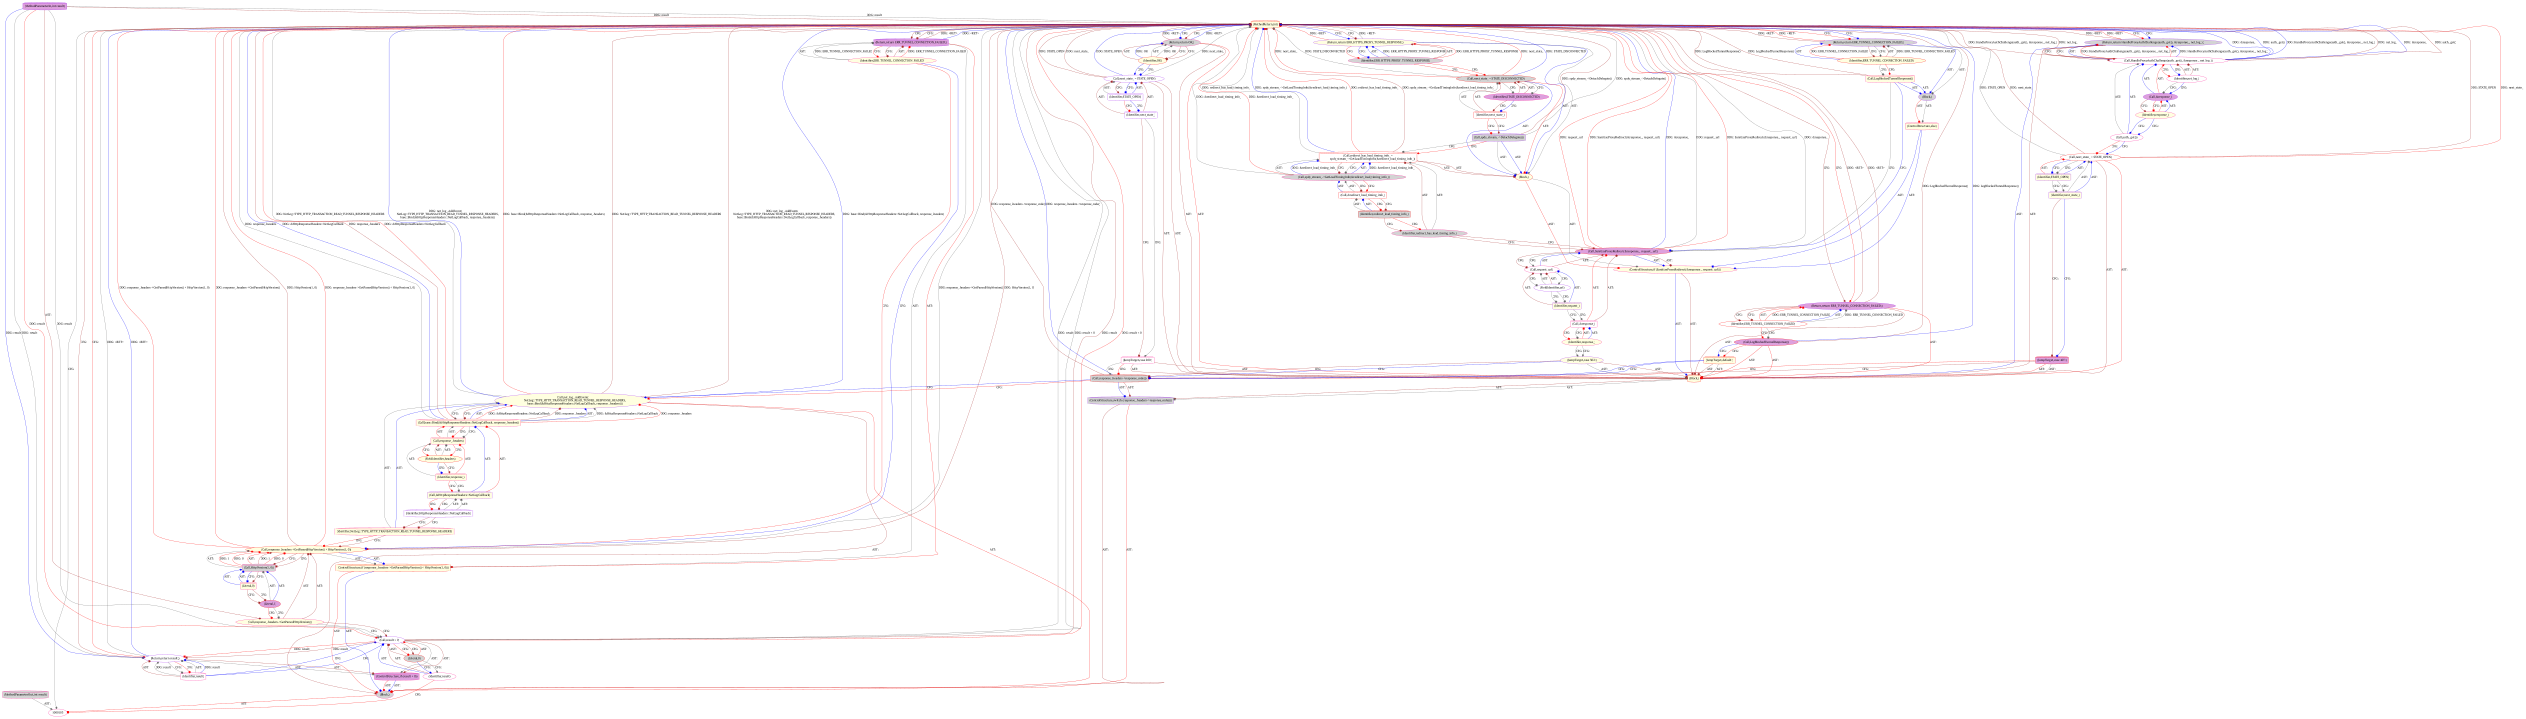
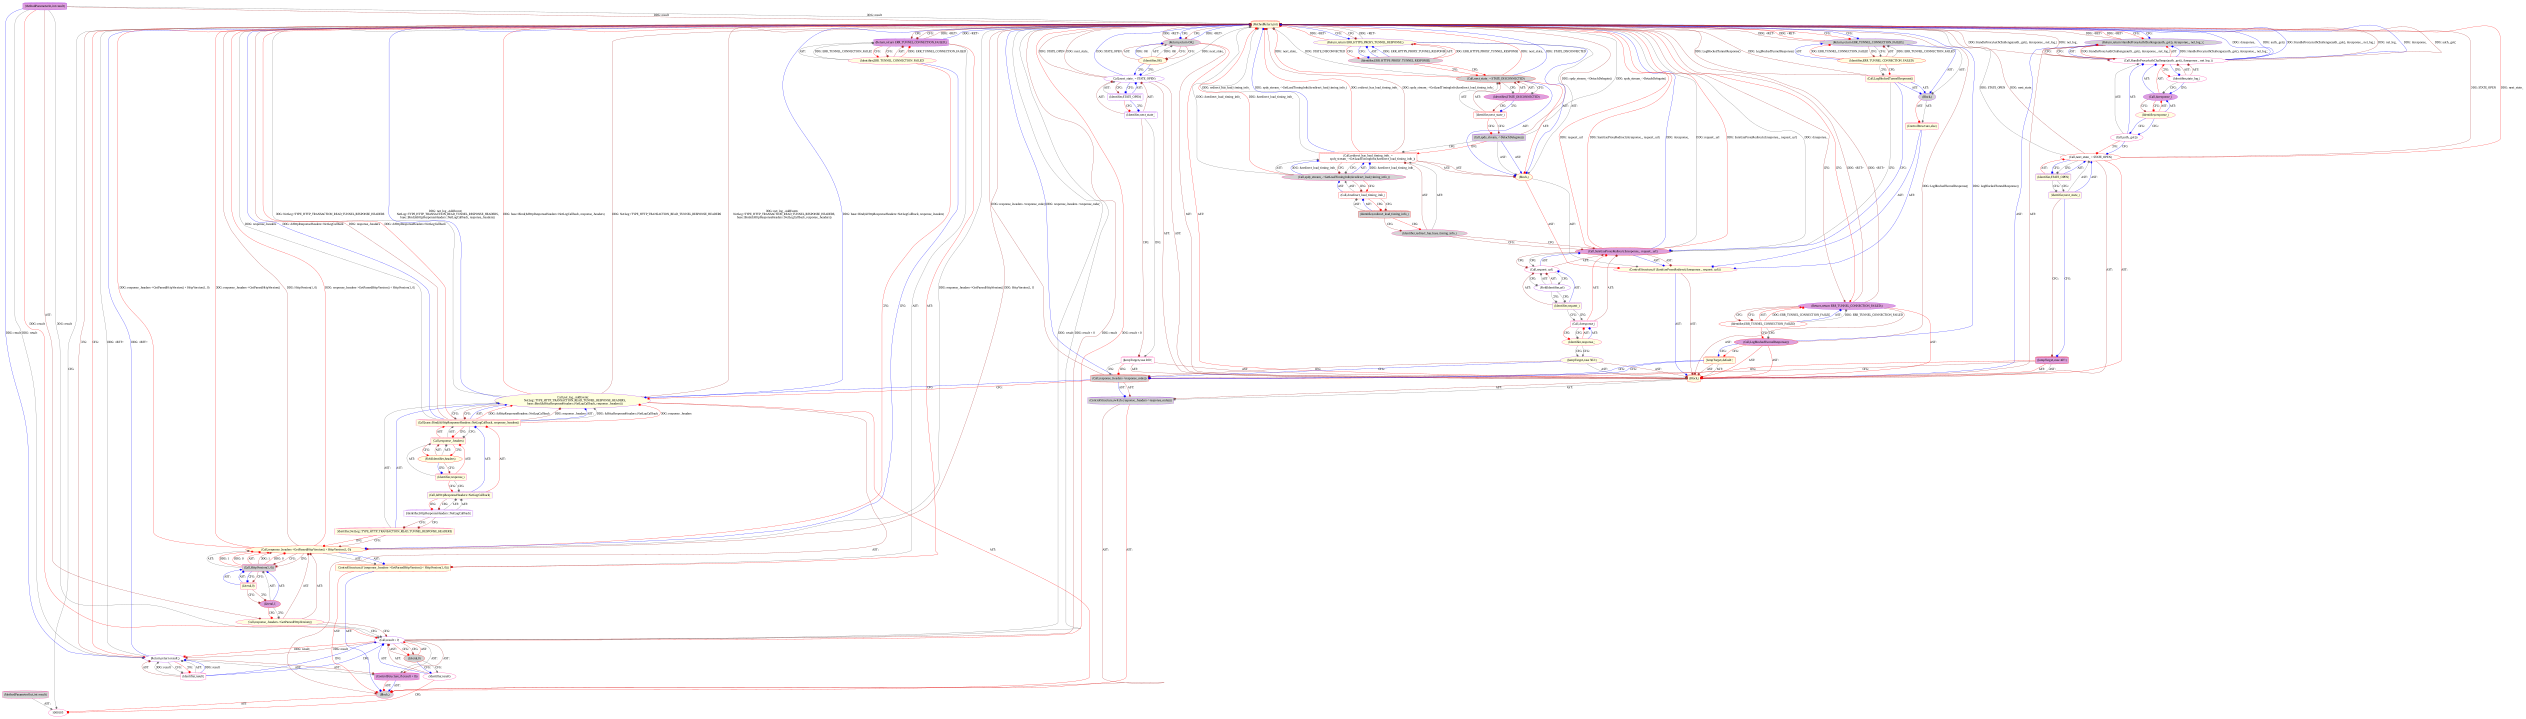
node "(Identifier,net_log_)": label "(Identifier,net_log_)" -> "(Identifier,state_log_)"
node "(Identifier,redirect_has_load_timing_info_)": label "(Identifier,redirect_has_load_timing_info_)" -> "(Identifier,redirect_has_base_timing_info_)"
